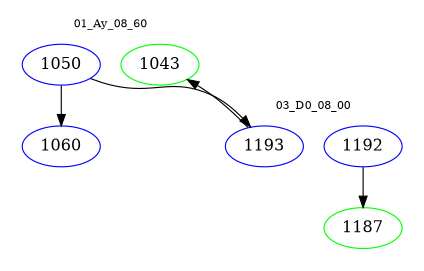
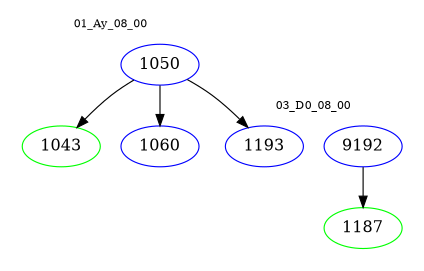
cluster "01_Ay_08_60": label "01_Ay_08_60" -> "01_Ay_08_00"
edge "1193" -> "1043": now "1050" -> "1043"
node "1192": label "1192" -> "9192"
